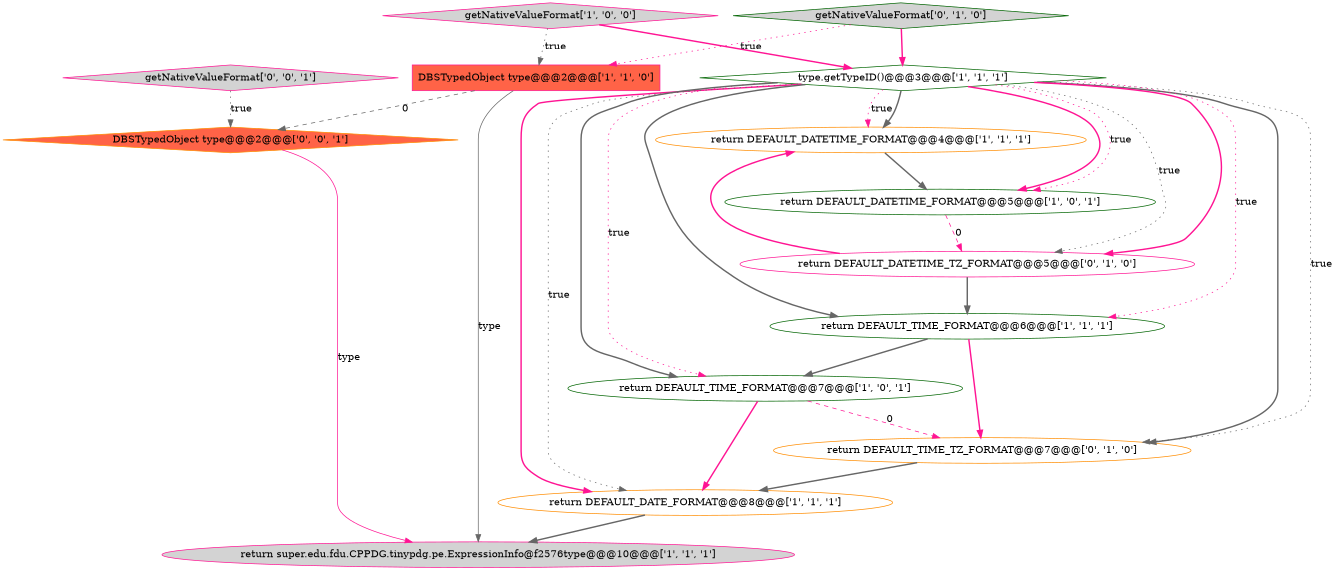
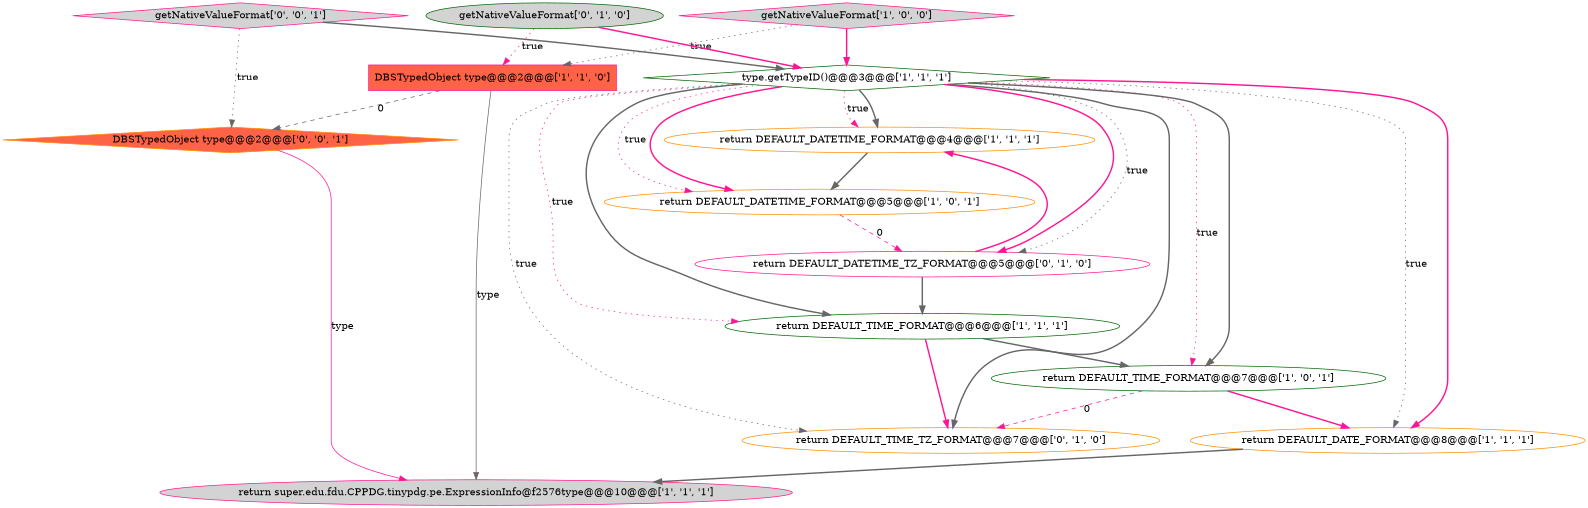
node "getNativeValueFormat['0', '1', '0']": shape diamond -> ellipse
edge "getNativeValueFormat['0', '0', '1']" -> "type.getTypeID()@@@3@@@['1', '1', '1']": added
node "return DEFAULT_DATETIME_FORMAT@@@5@@@['1', '0', '1']": color darkgreen -> darkorange
edge "return DEFAULT_TIME_TZ_FORMAT@@@7@@@['0', '1', '0']" -> "return DEFAULT_DATE_FORMAT@@@8@@@['1', '1', '1']": removed
